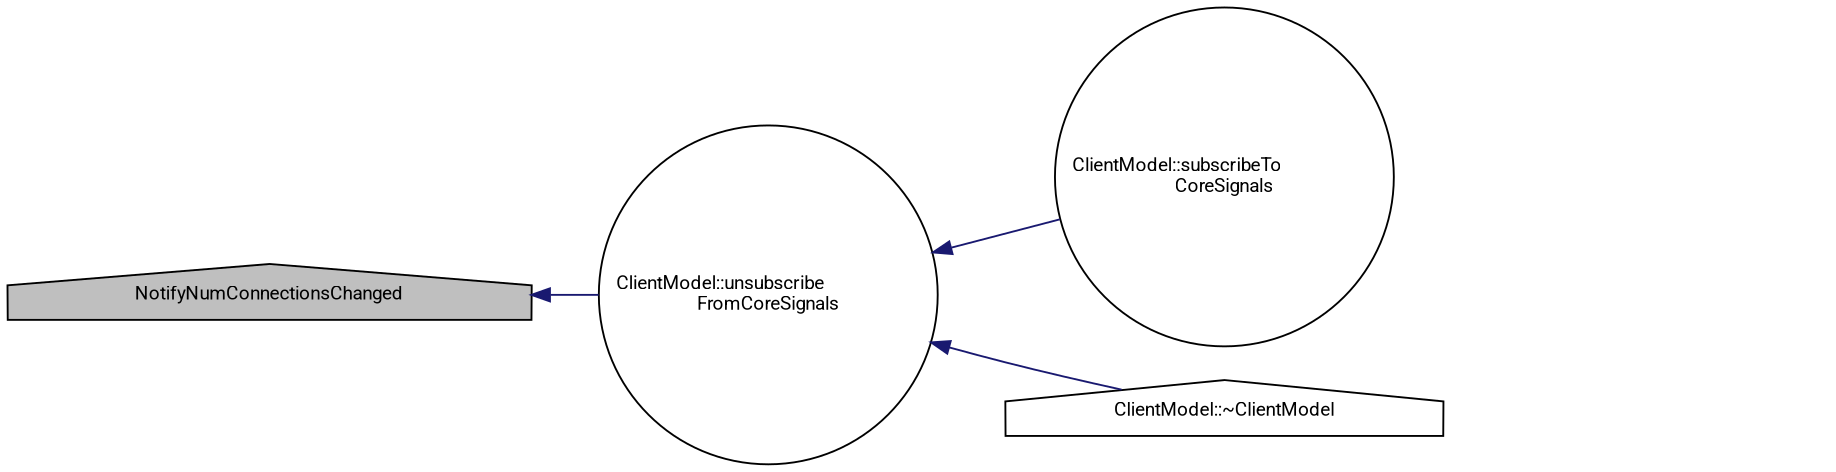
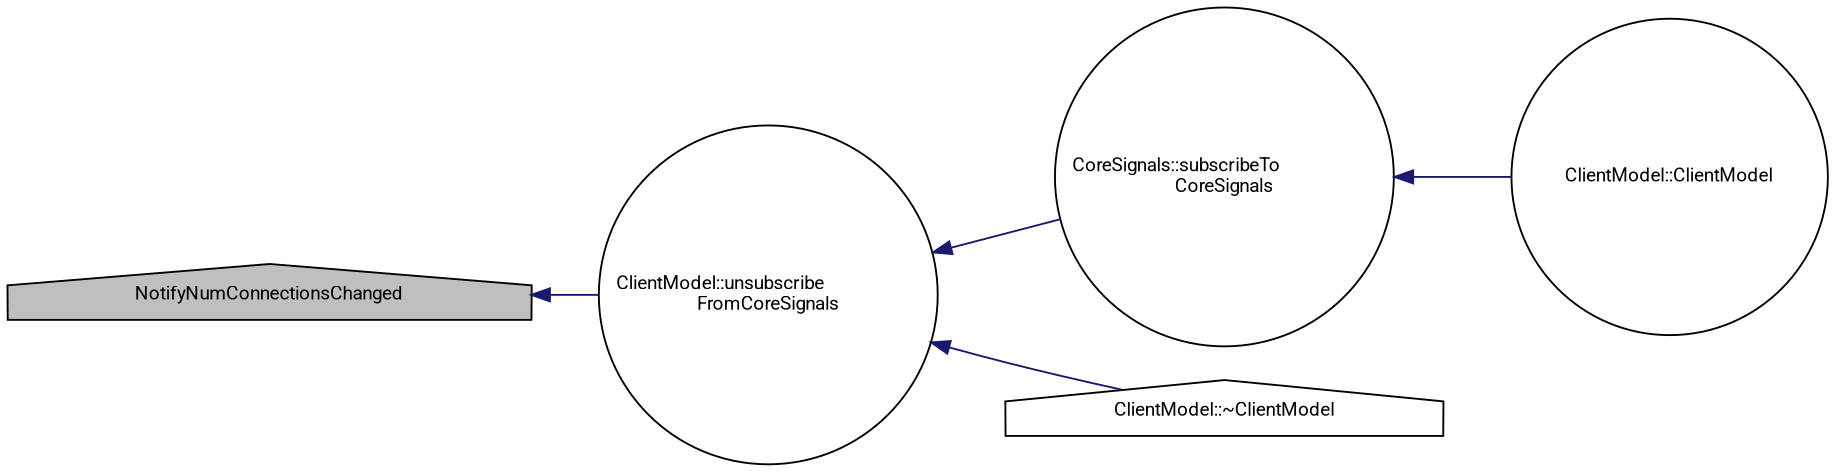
node "ClientModel::subscribeTo CoreSignals": label "ClientModel::subscribeTo CoreSignals" -> "CoreSignals::subscribeTo CoreSignals"
node "ClientModel::ClientModel": added
